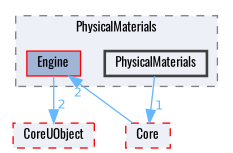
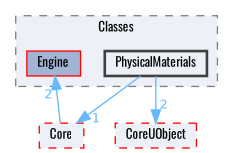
cluster "PhysicalMaterials": label "PhysicalMaterials" -> "Classes"
edge "Engine" -> "CoreUObject": now "PhysicalMaterials" -> "CoreUObject"
